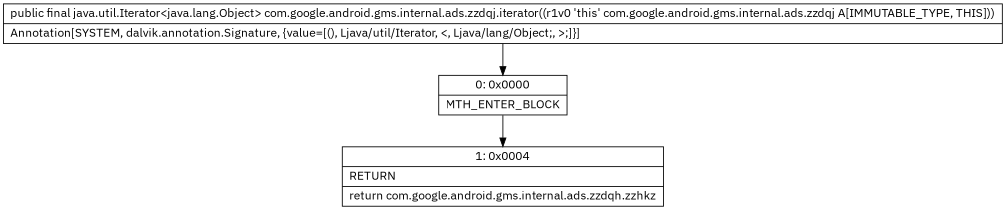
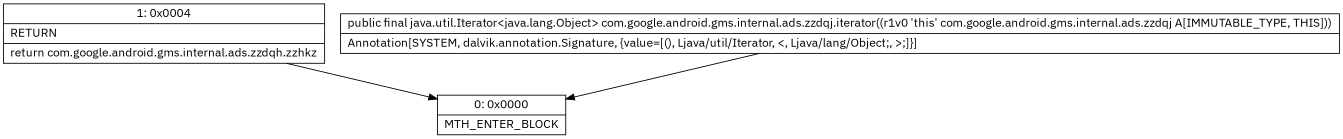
edge "0: 0x0000" -> "1: 0x0004": reversed
